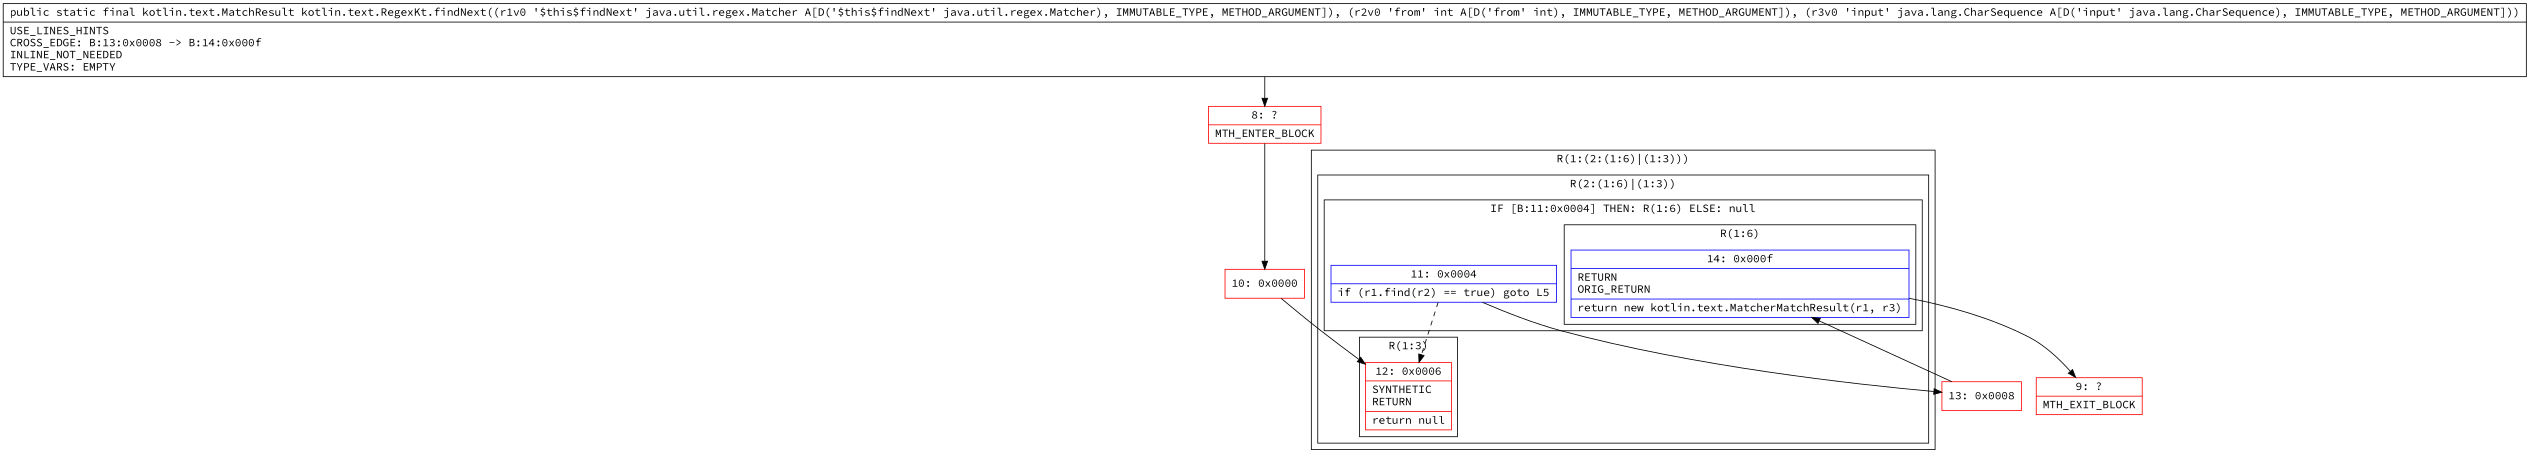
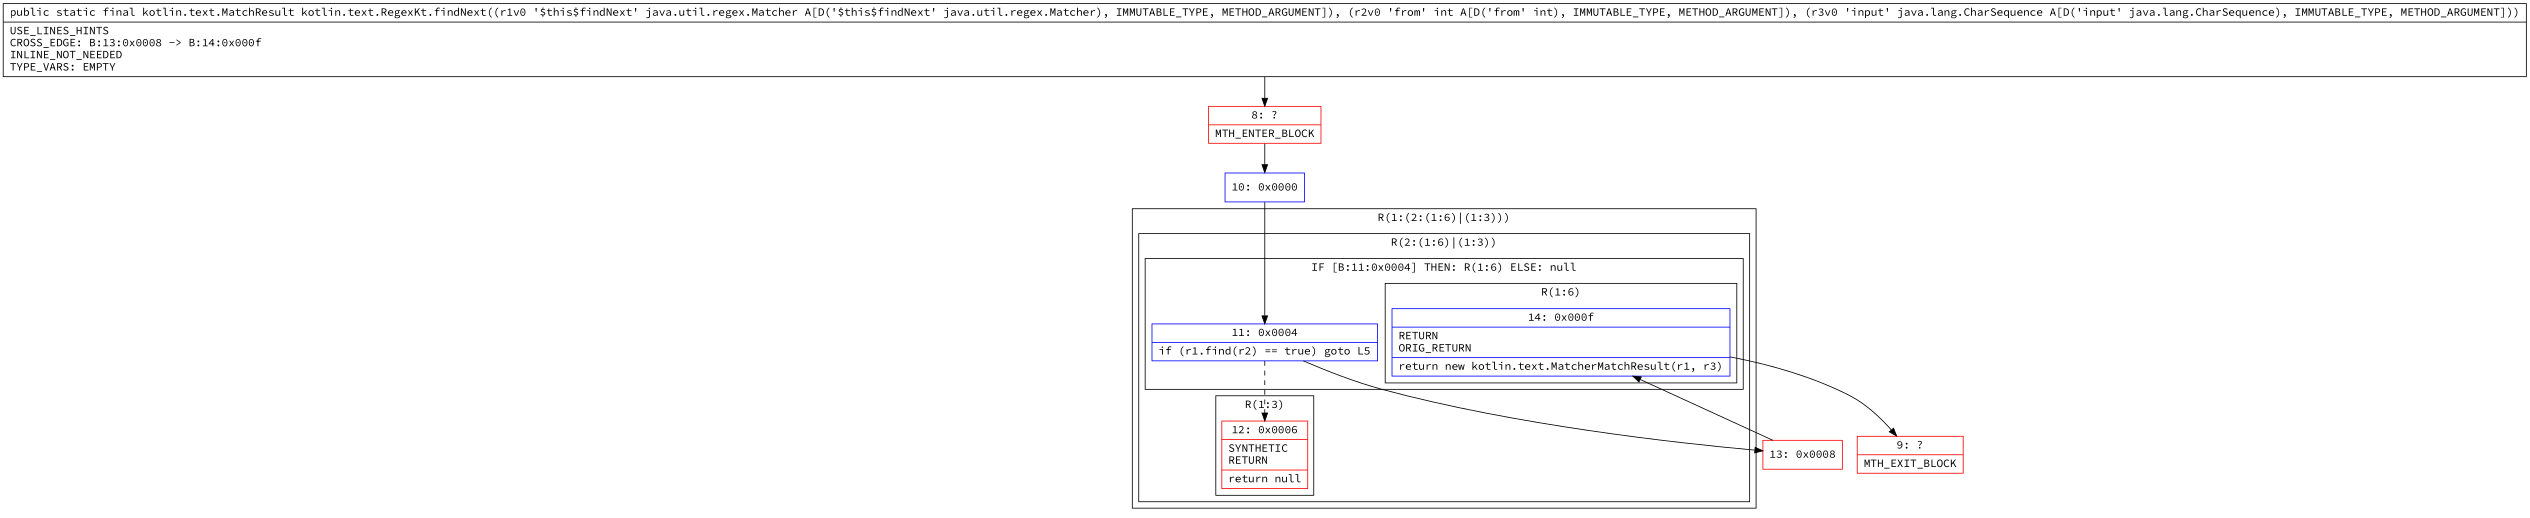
node "10: 0x0000": color red -> blue
edge "10: 0x0000" -> "12: 0x0006": now "10: 0x0000" -> "11: 0x0004"
